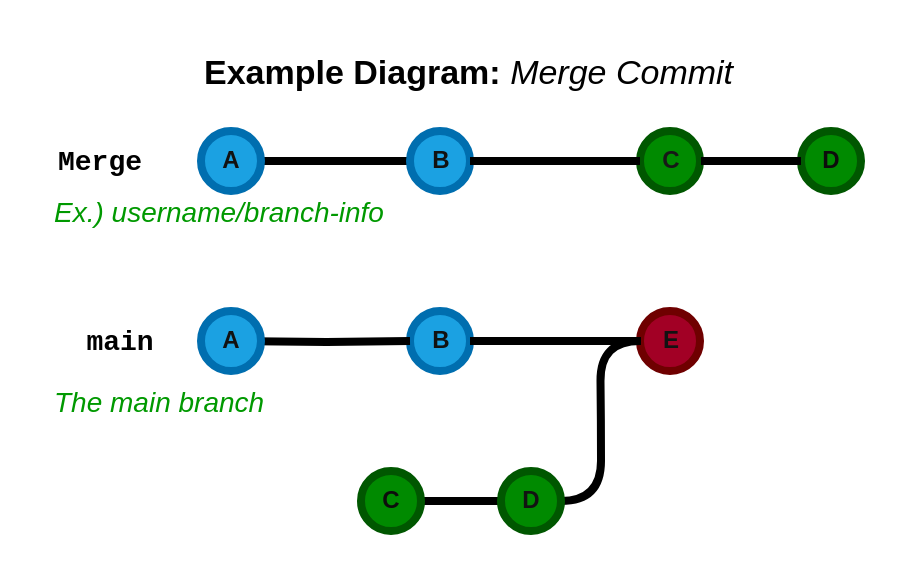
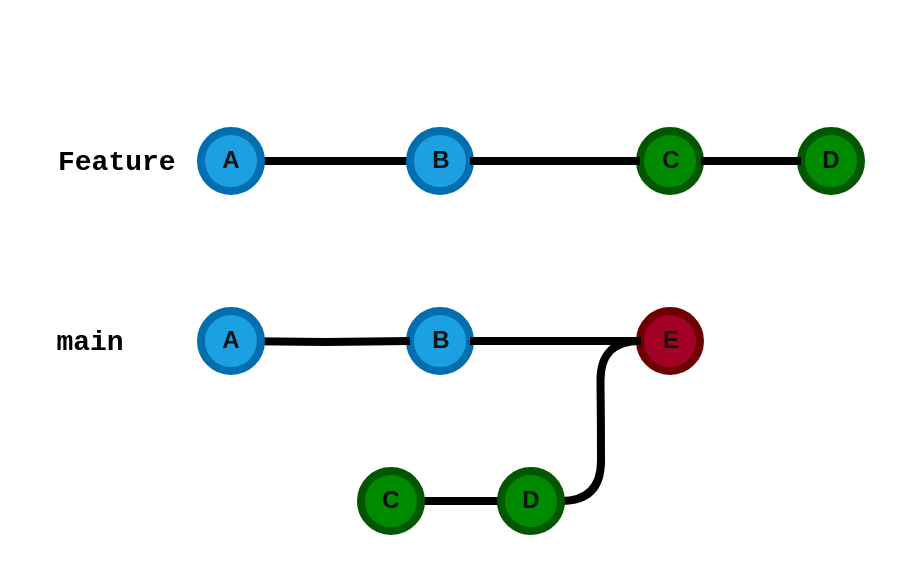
node "Example Diagram: Merge Commit": removed
node "Merge": label "Merge" -> "Feature"
node "Ex.) username/branch-info": removed
node "main": moved (121, 341) -> (91, 341)
node "The main branch": removed
